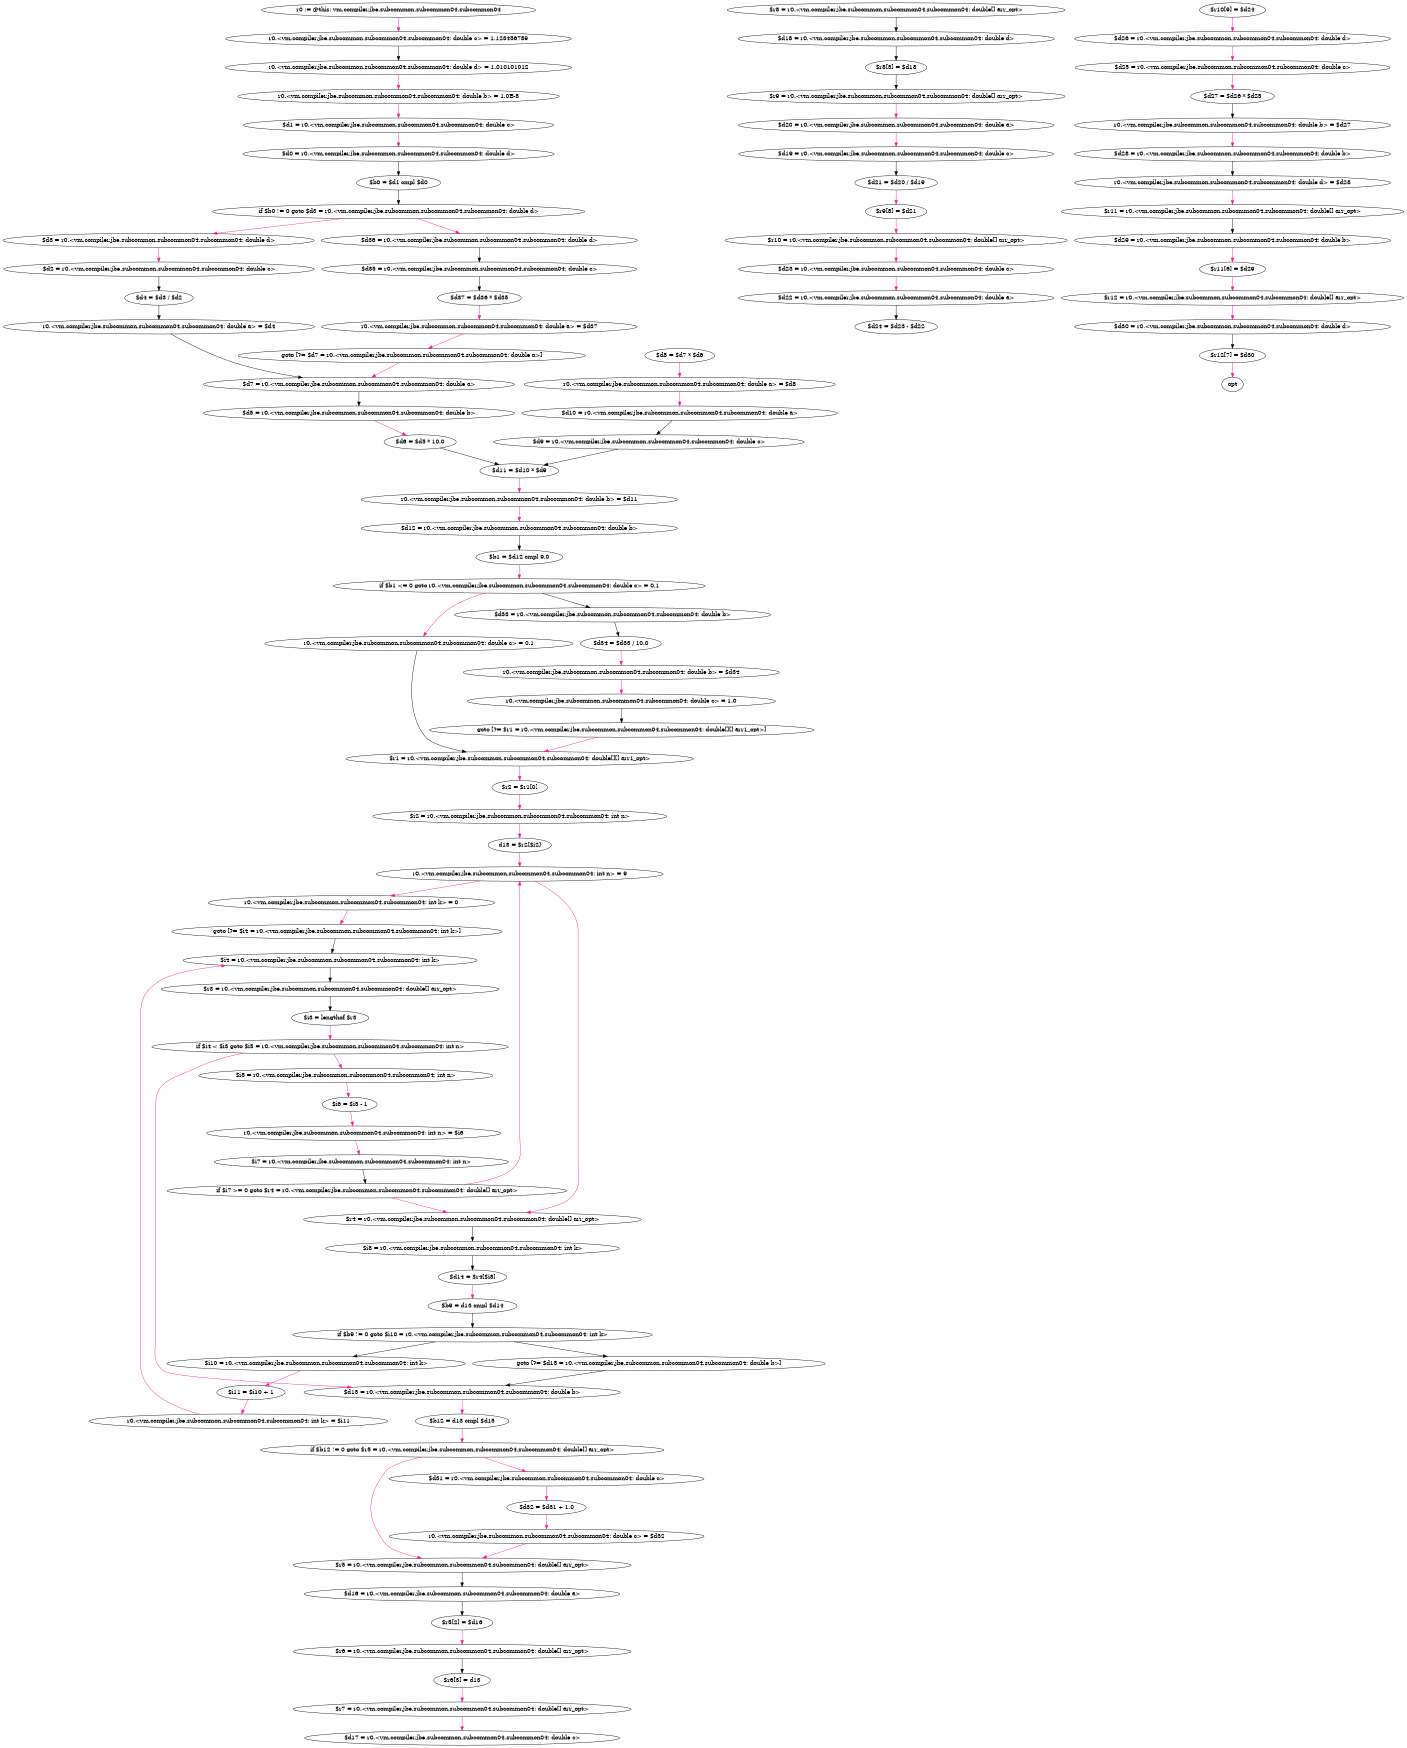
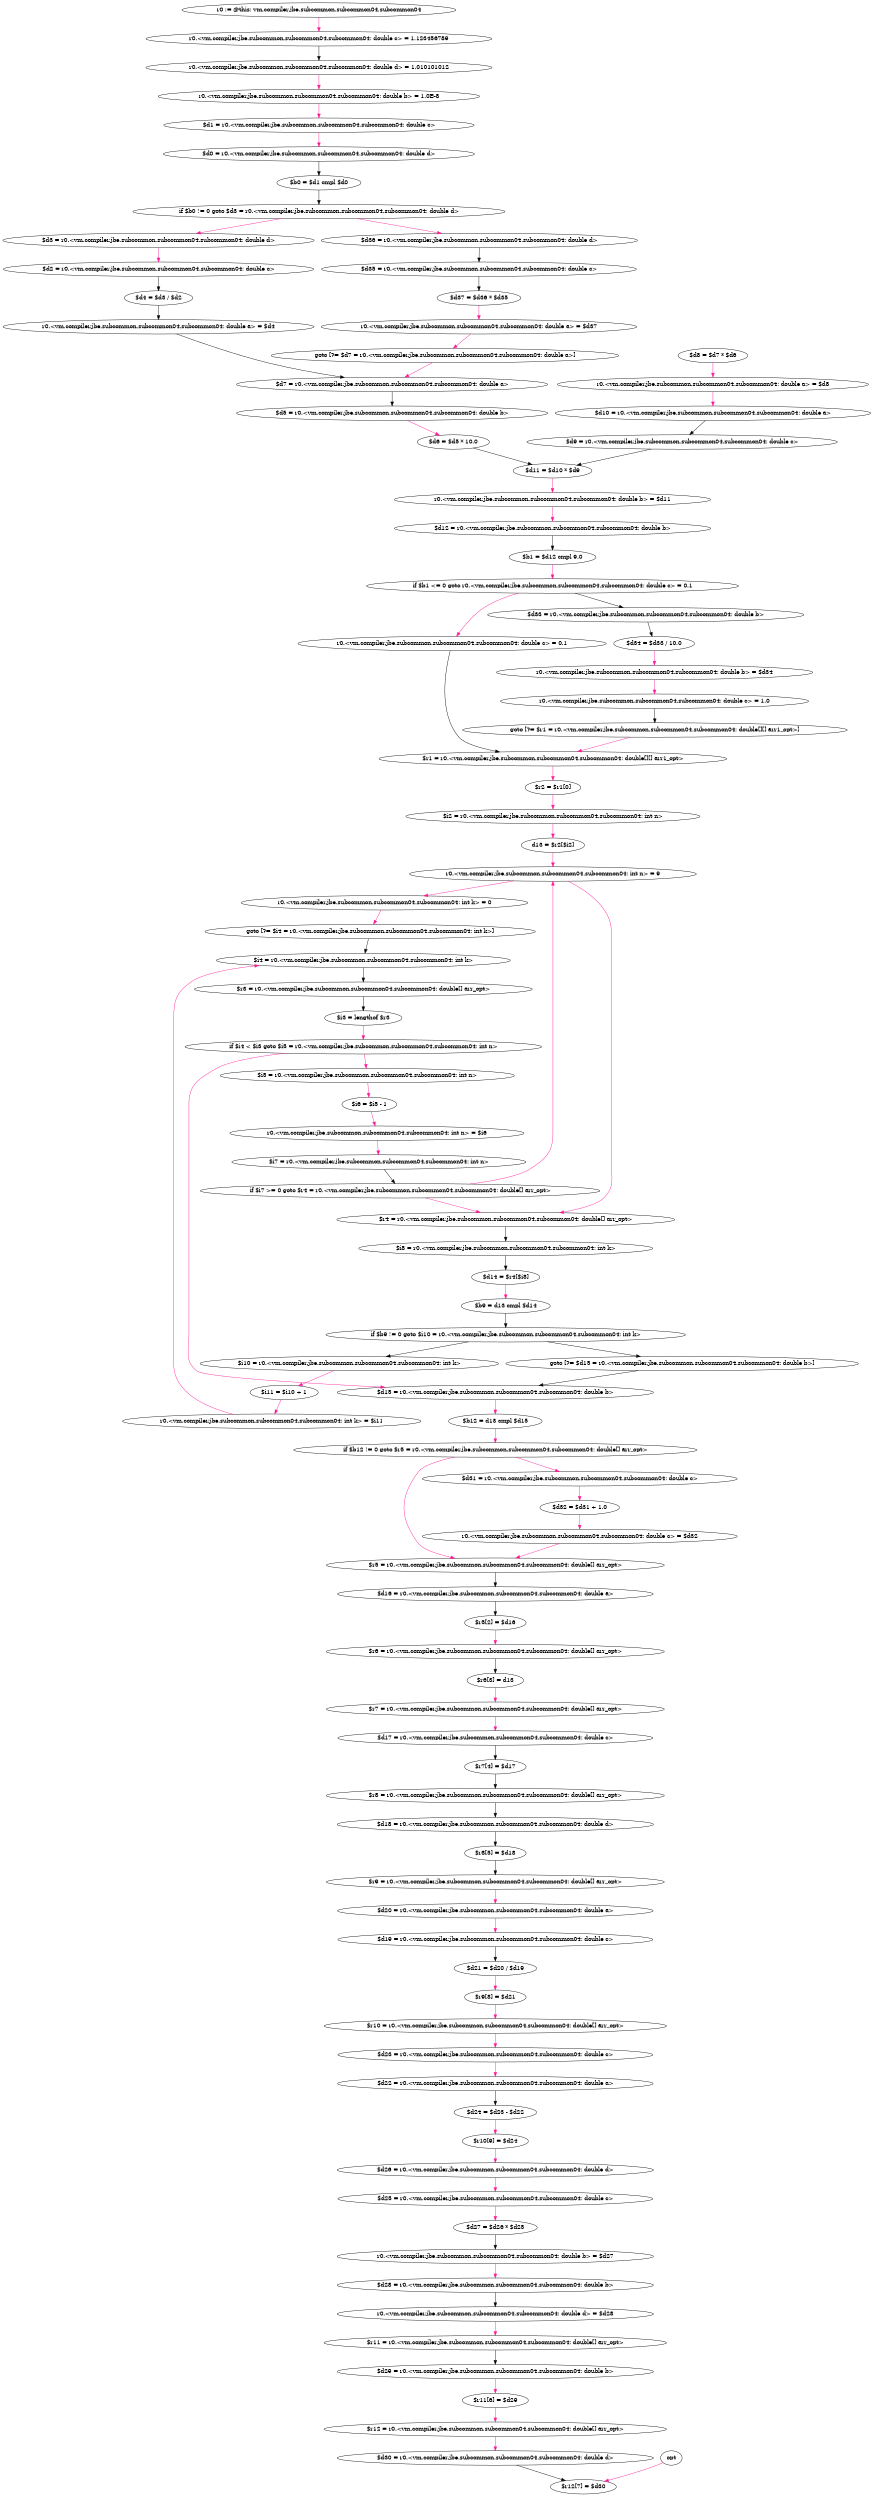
edge "$r12[7] = $d30" -> "opt": reversed
node "$r7[4] = $d17": added
edge "$d24 = $d23 - $d22" -> "$r10[9] = $d24": added
